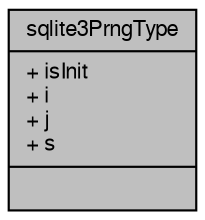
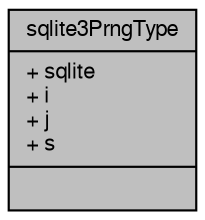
node "sqlite3PrngType": text "+ isInit" -> "+ sqlite"
